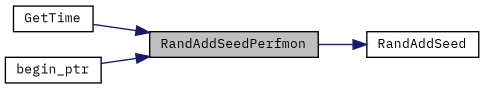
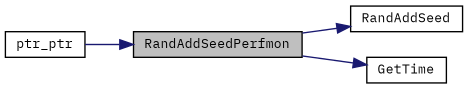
edge "GetTime" -> "RandAddSeedPerfmon": reversed
node "begin_ptr": label "begin_ptr" -> "ptr_ptr"
